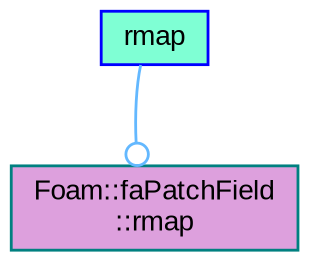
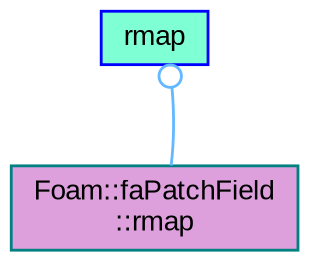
edge "rmap" -> "Foam::faPatchField ::rmap": reversed
